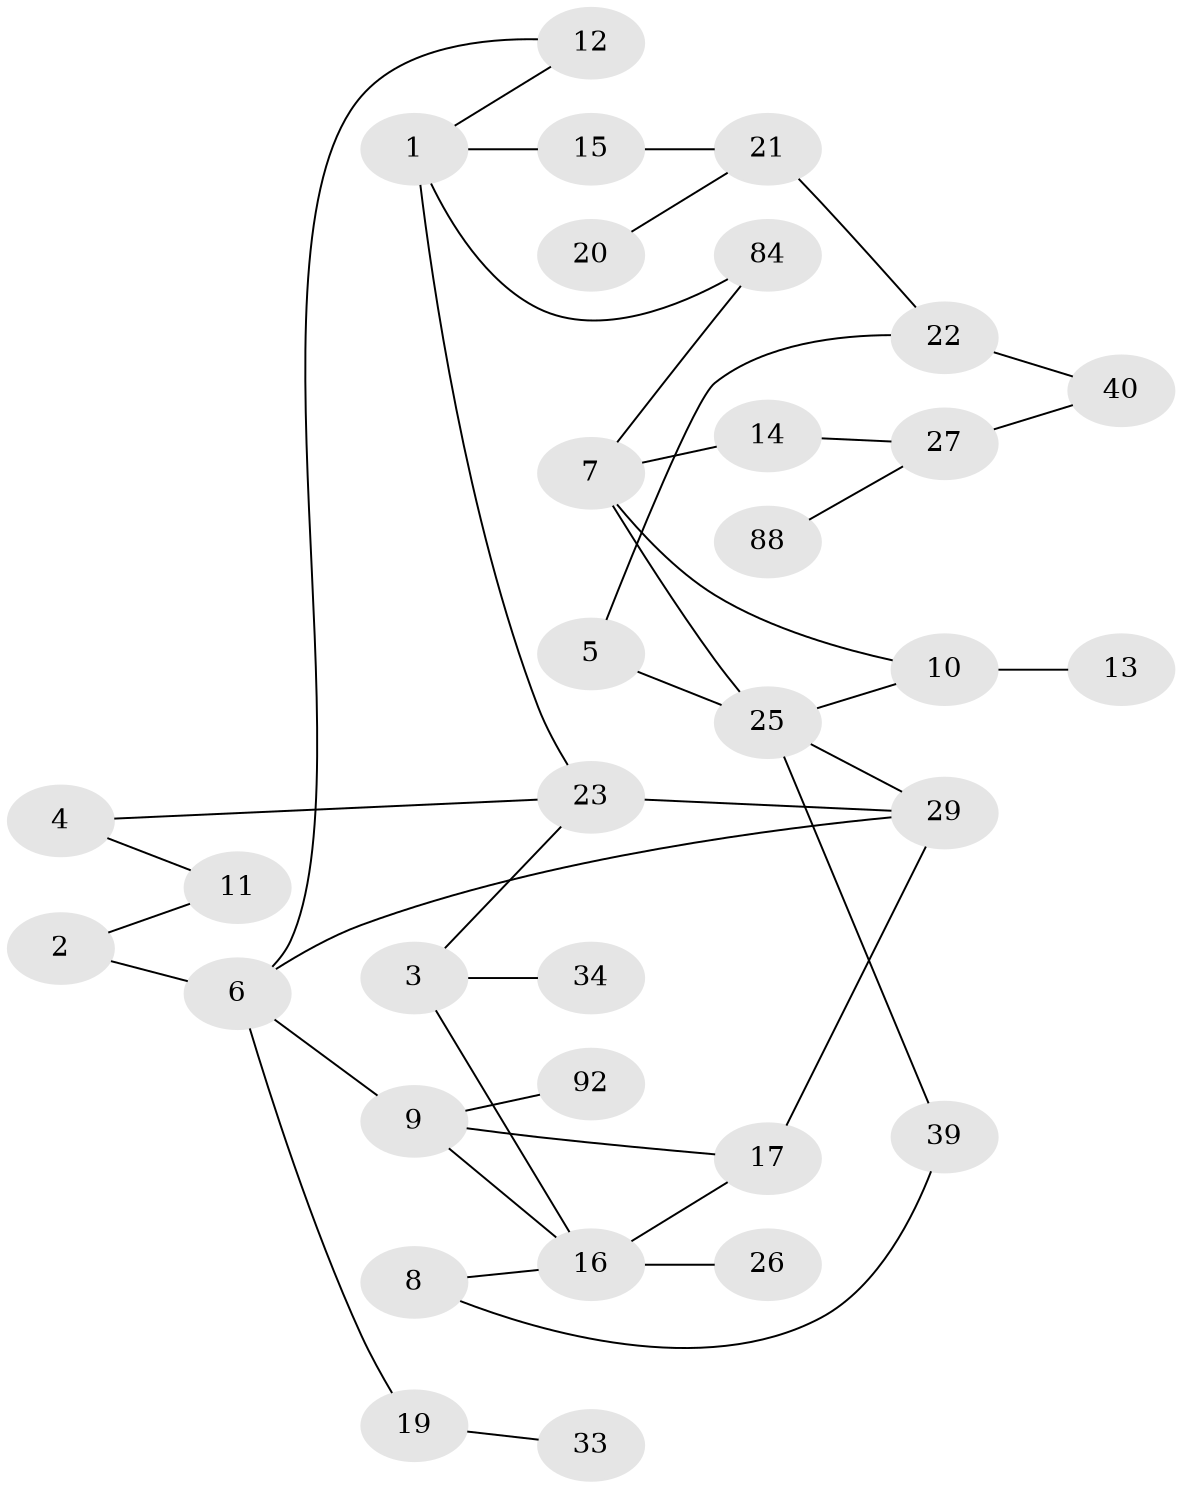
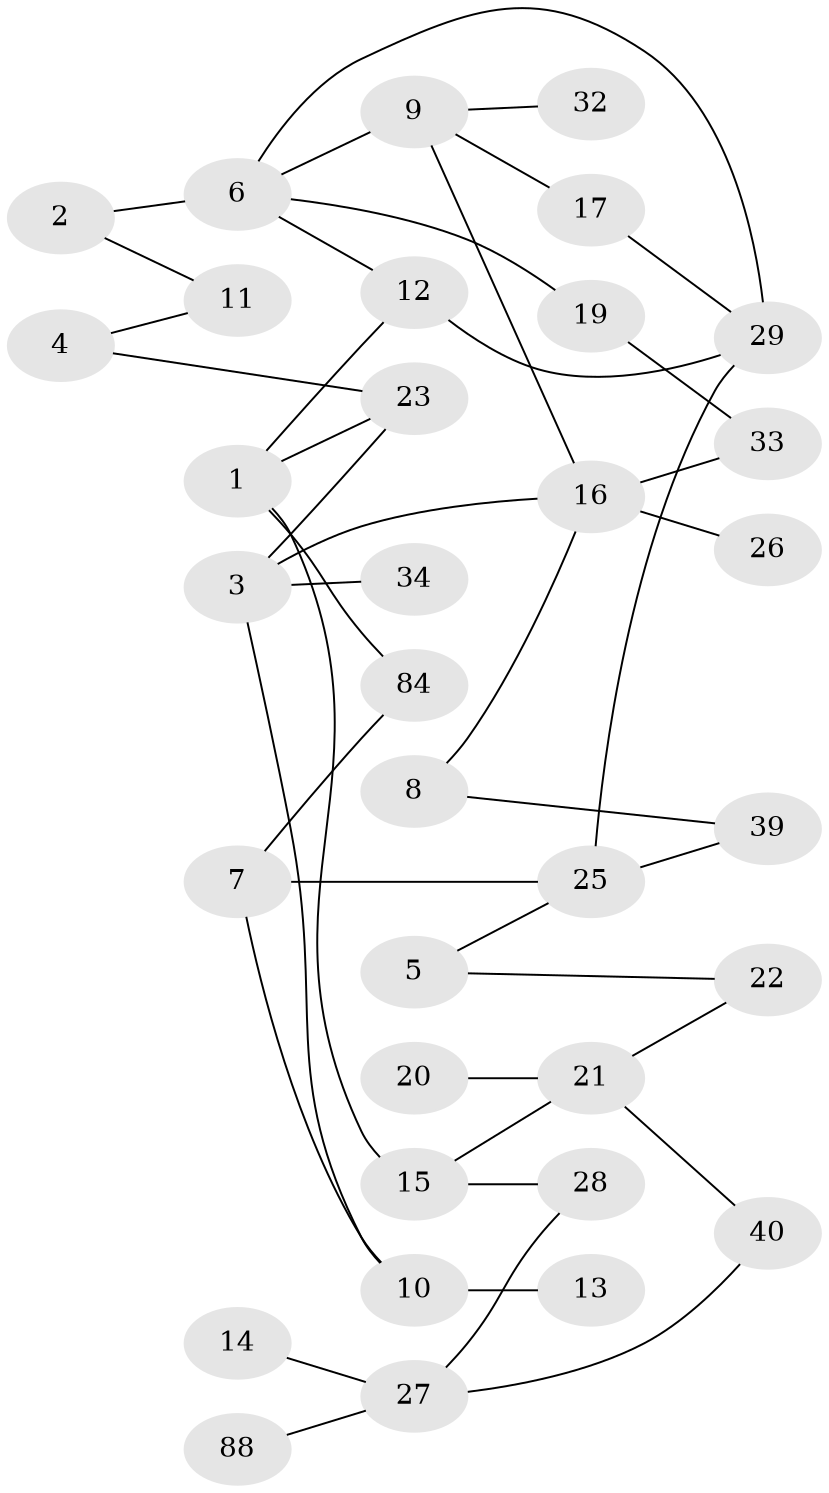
edge "22" -- "40": now "21" -- "40"
edge "14" -- "7": removed
edge "10" -- "25": now "10" -- "3"
edge "23" -- "29": now "12" -- "29"
node "92": label "92" -> "32"
node "28": added
edge "17" -- "16": now "33" -- "16"
